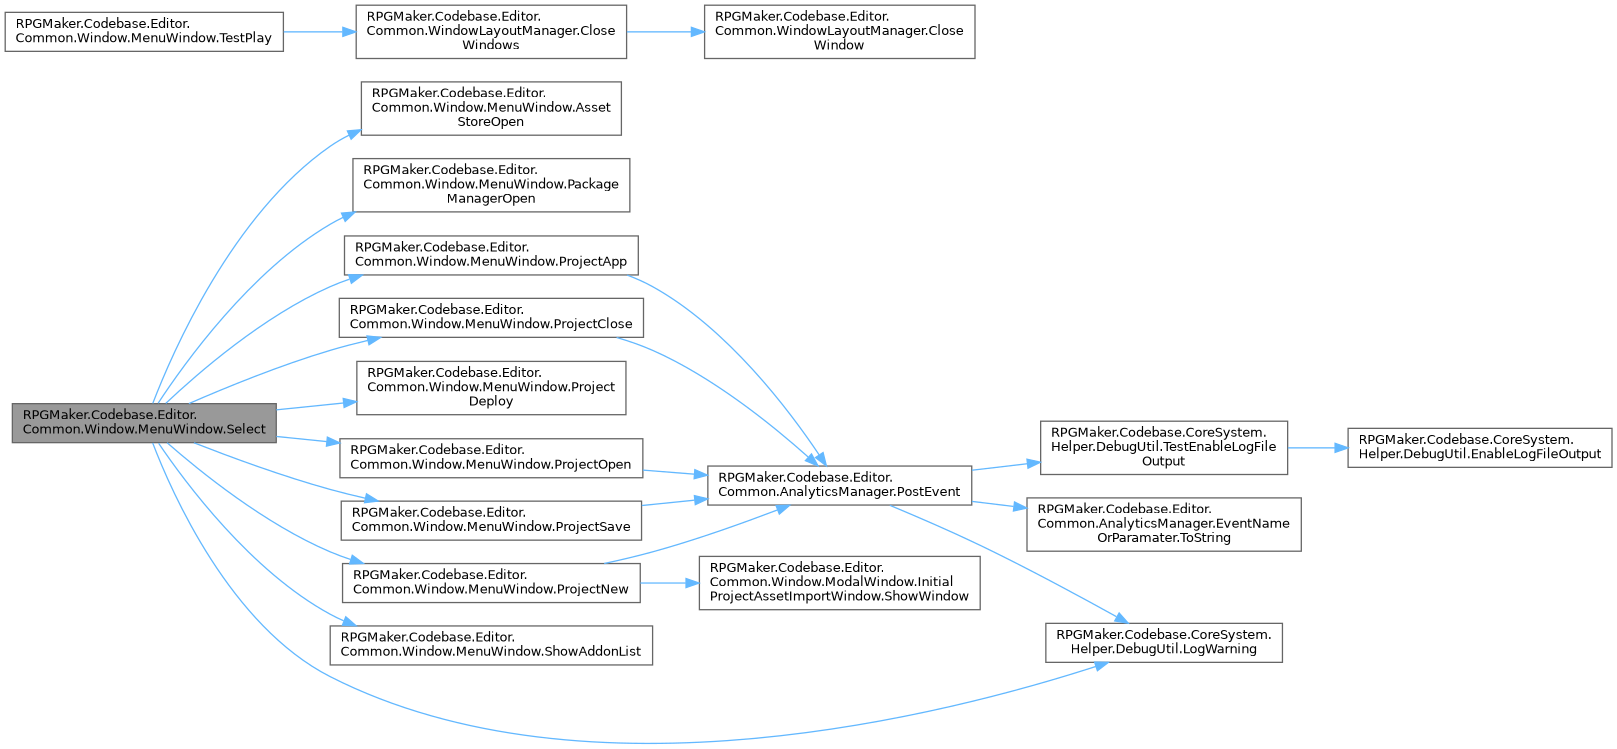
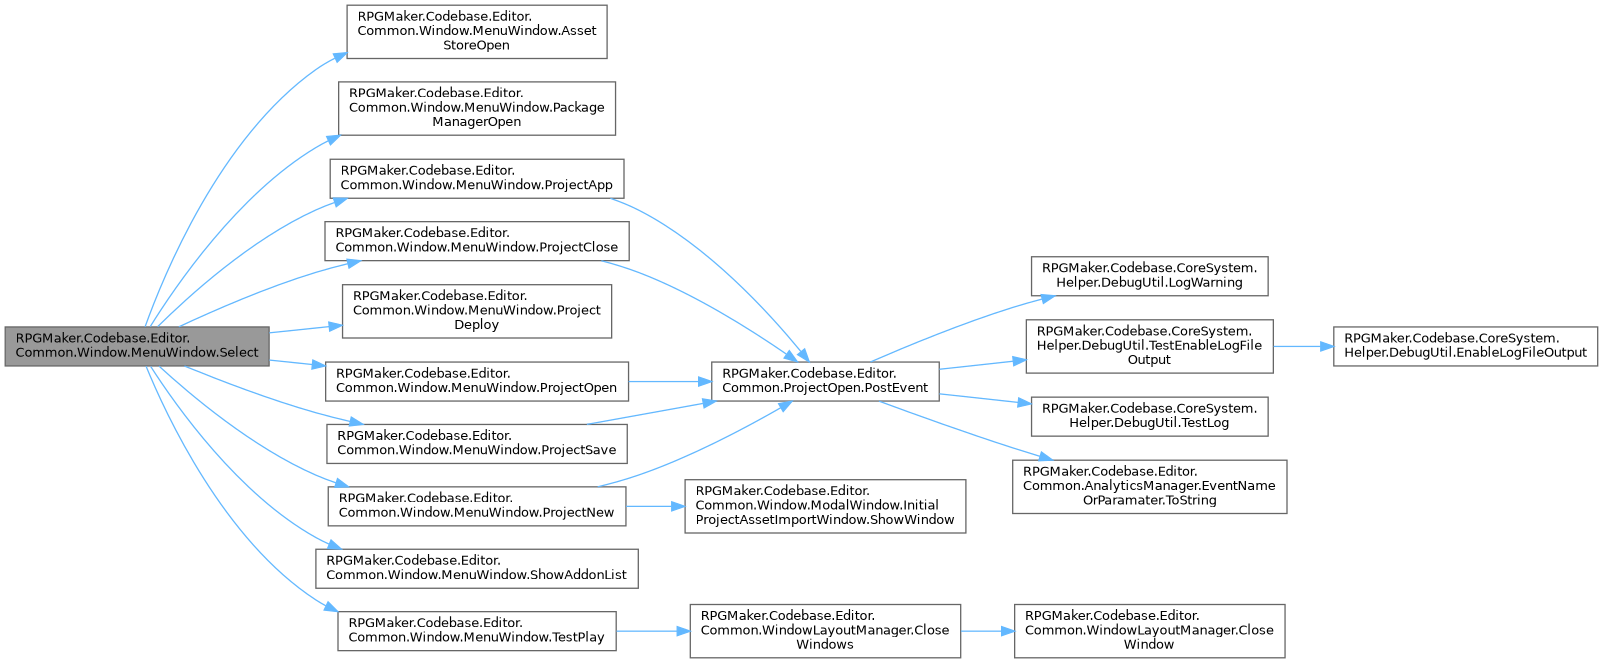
node "RPGMaker.Codebase.CoreSystem. Helper.DebugUtil.TestLog": added
node "RPGMaker.Codebase.Editor. Common.AnalyticsManager.PostEvent": label "RPGMaker.Codebase.Editor. Common.AnalyticsManager.PostEvent" -> "RPGMaker.Codebase.Editor. Common.ProjectOpen.PostEvent"
edge "RPGMaker.Codebase.Editor. Common.Window.MenuWindow.Select" -> "RPGMaker.Codebase.CoreSystem. Helper.DebugUtil.LogWarning": now "RPGMaker.Codebase.Editor. Common.Window.MenuWindow.Select" -> "RPGMaker.Codebase.Editor. Common.Window.MenuWindow.TestPlay"
